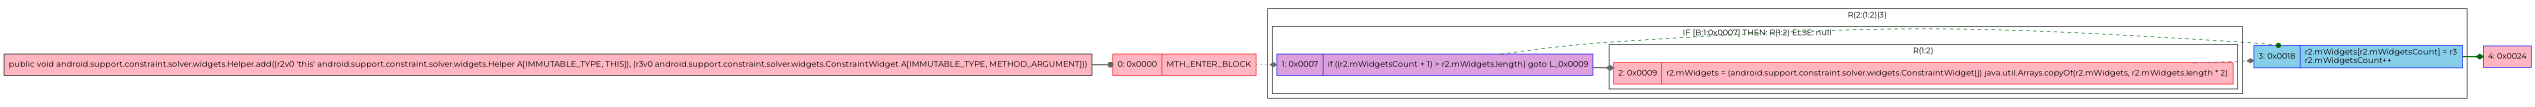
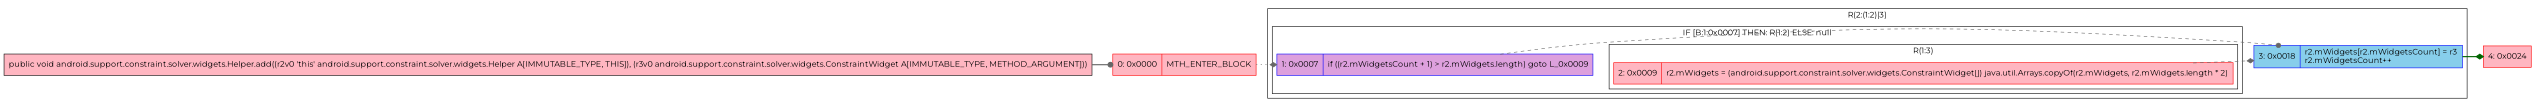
edge "1: 0x0007" -> "3: 0x0018": color darkgreen -> gray40
cluster "R(1:2)": label "R(1:2)" -> "R(1:3)"
node "4: 0x0024": color blue -> red
edge "1: 0x0007" -> "2: 0x0009": removed
